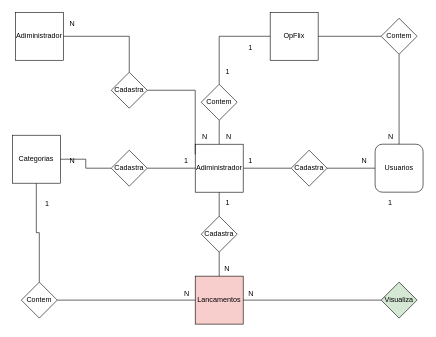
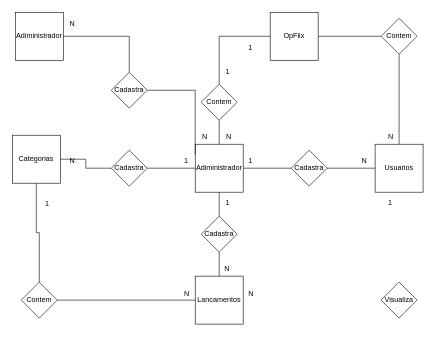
node "Usuarios": shape rounded rectangle -> rectangle
node "Lancamentos": fillcolor #f8cecc -> #ffffff
edge "Lancamentos" -- "Visualiza": removed
node "Visualiza": fillcolor #d5e8d4 -> #ffffff
